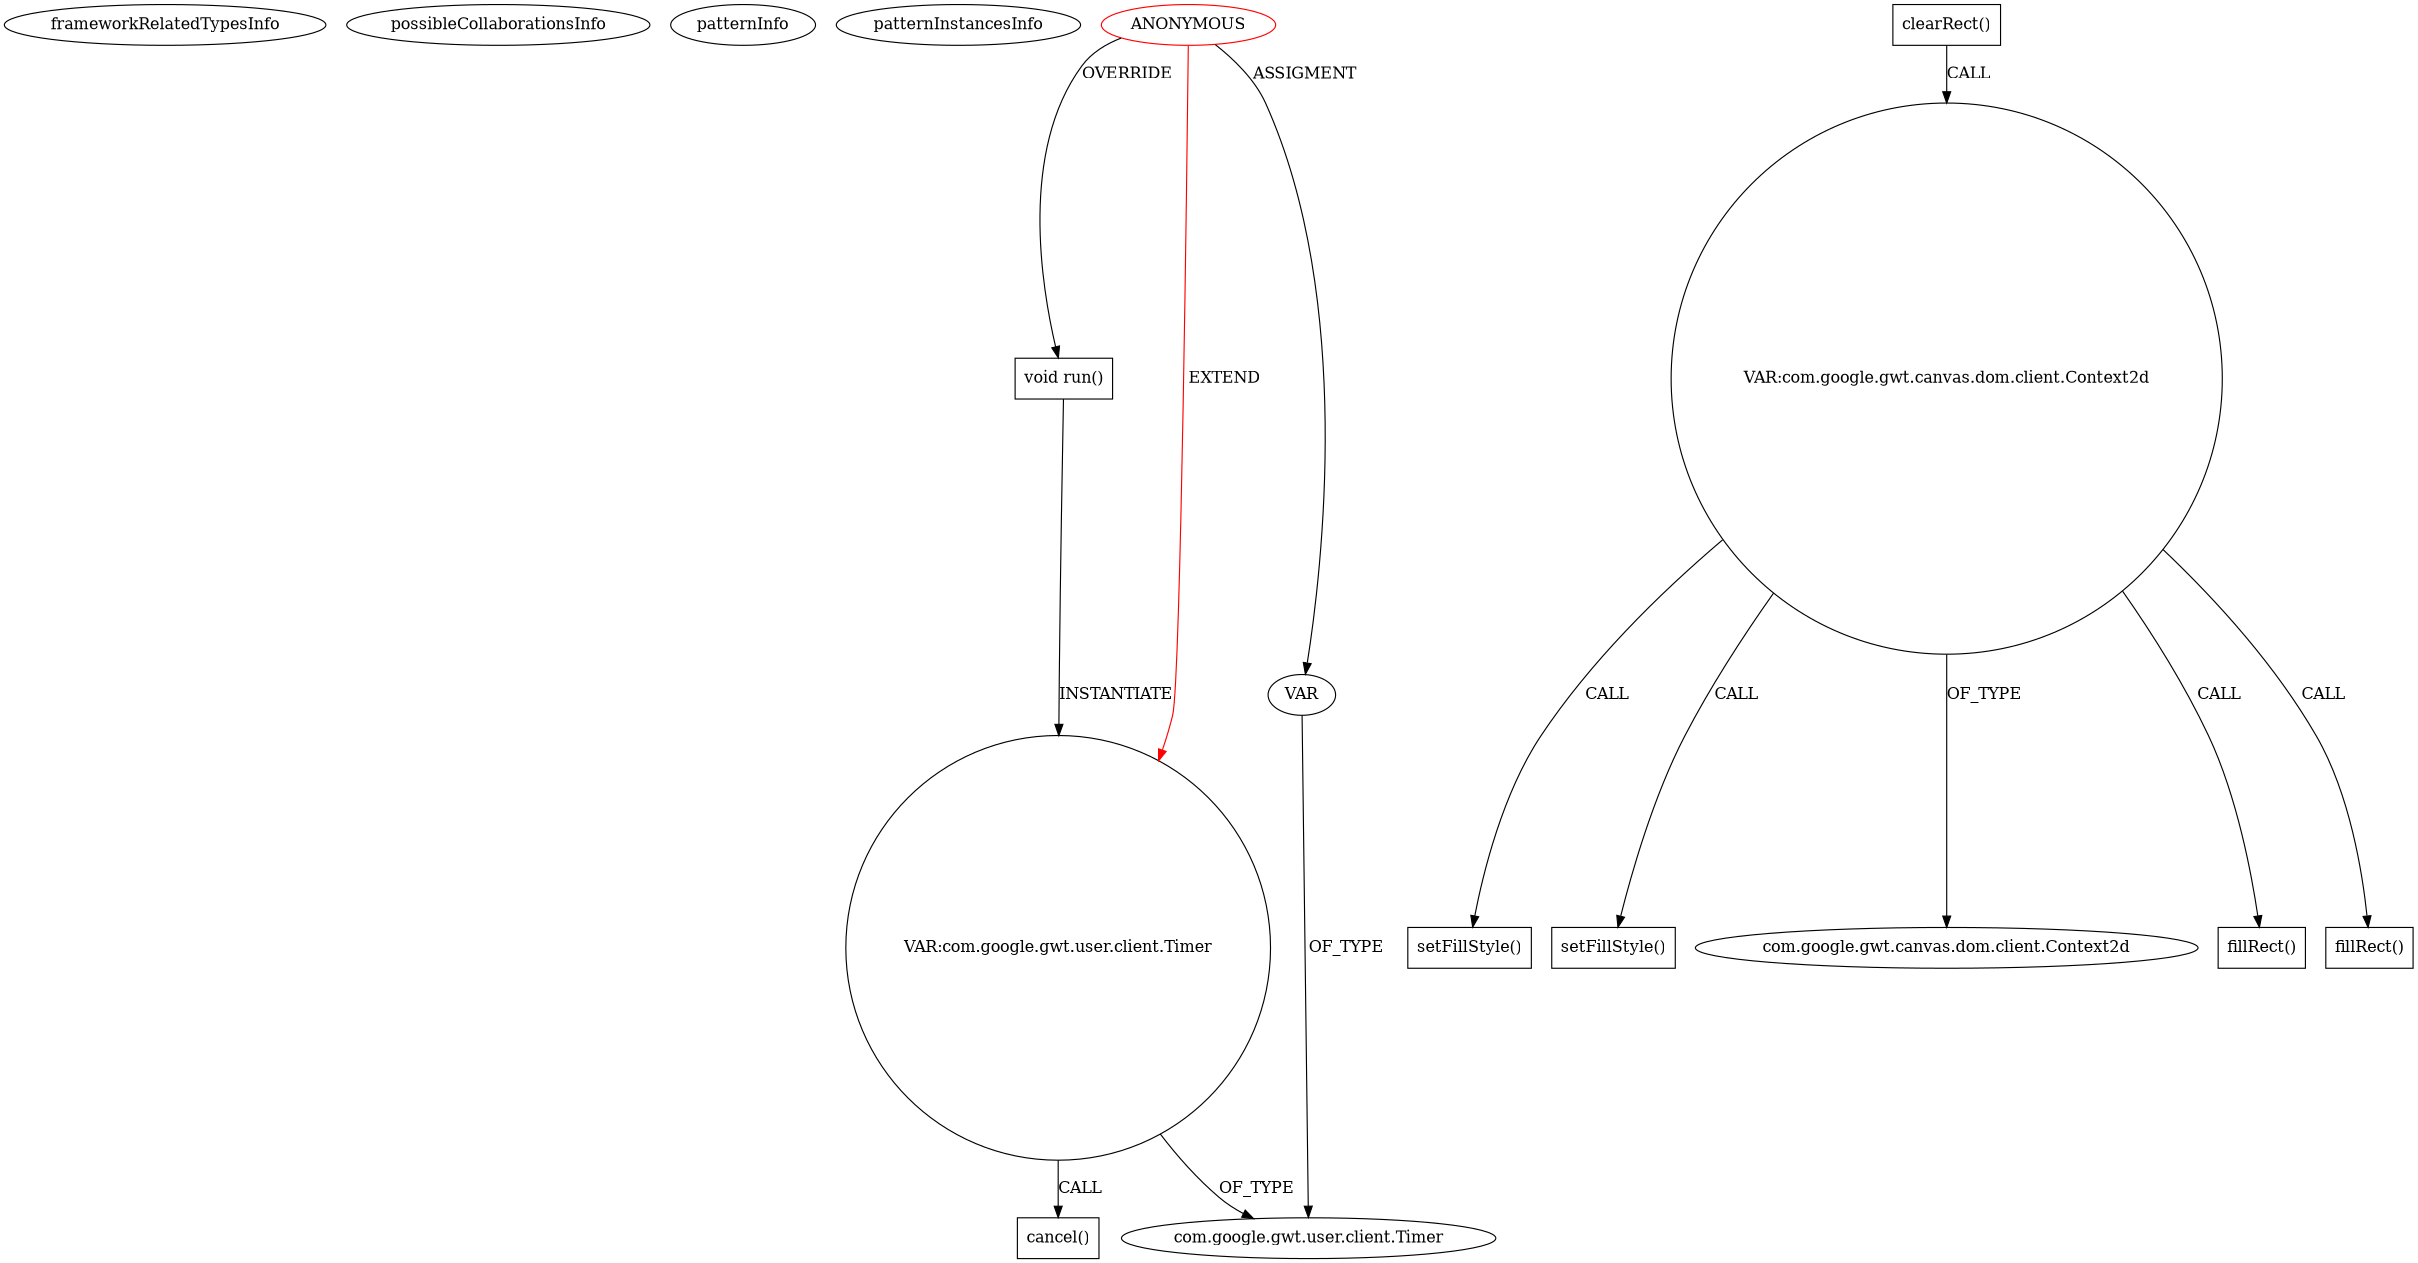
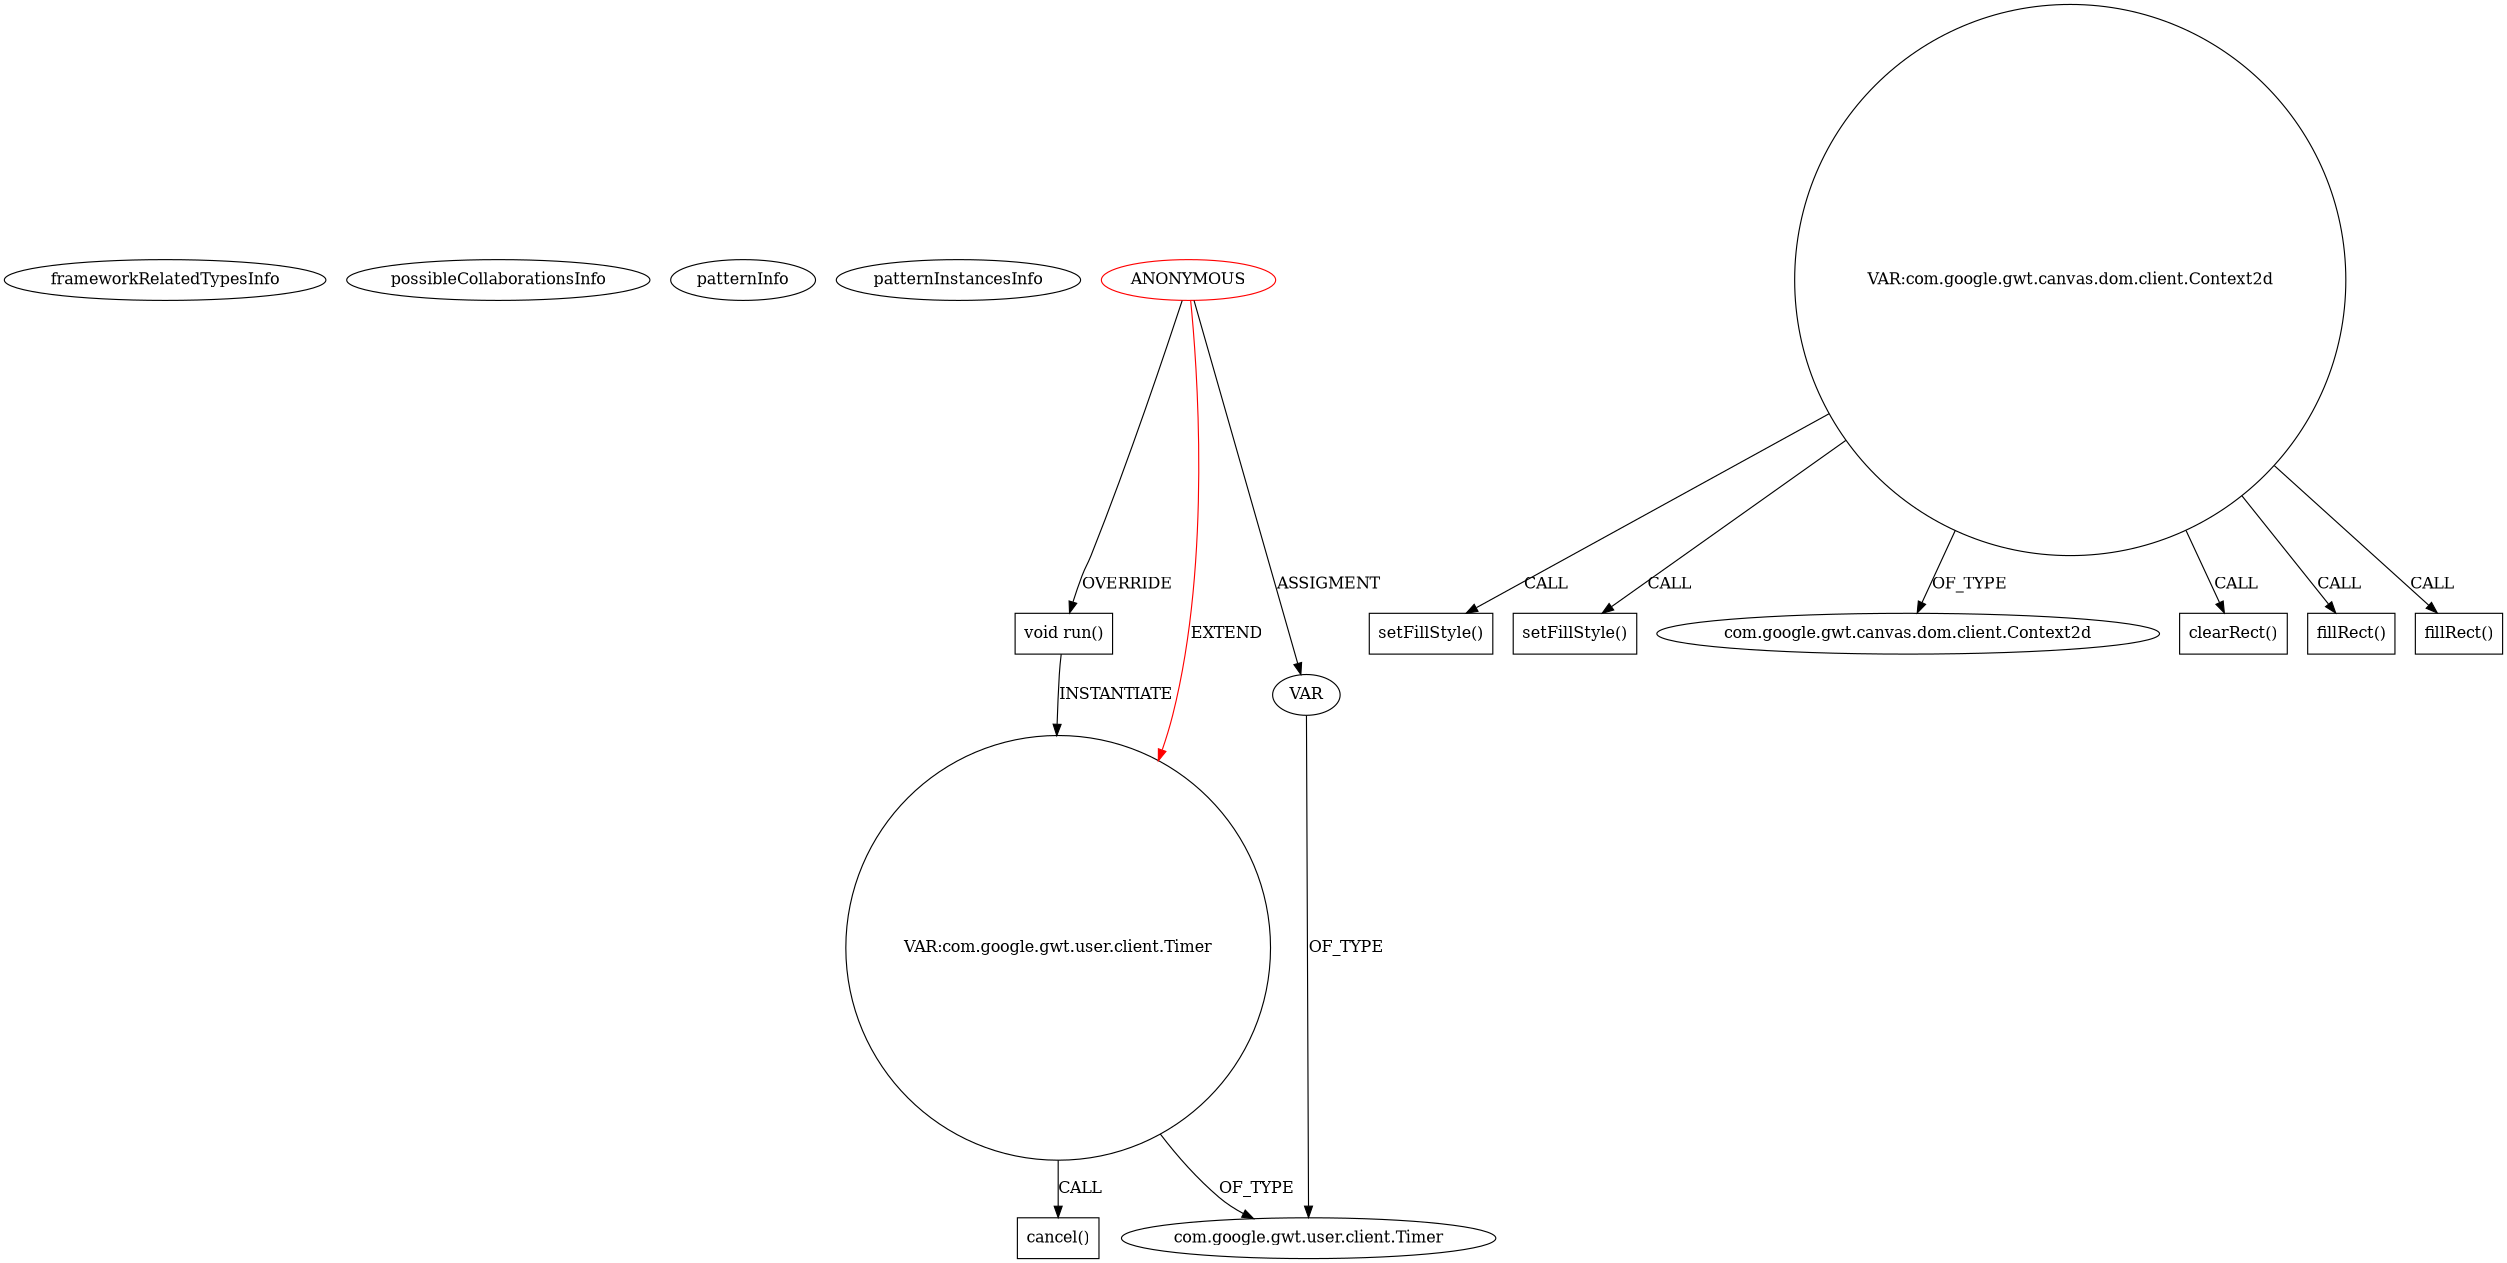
edge "clearRect()" -> "VAR:com.google.gwt.canvas.dom.client.Context2d": reversed
